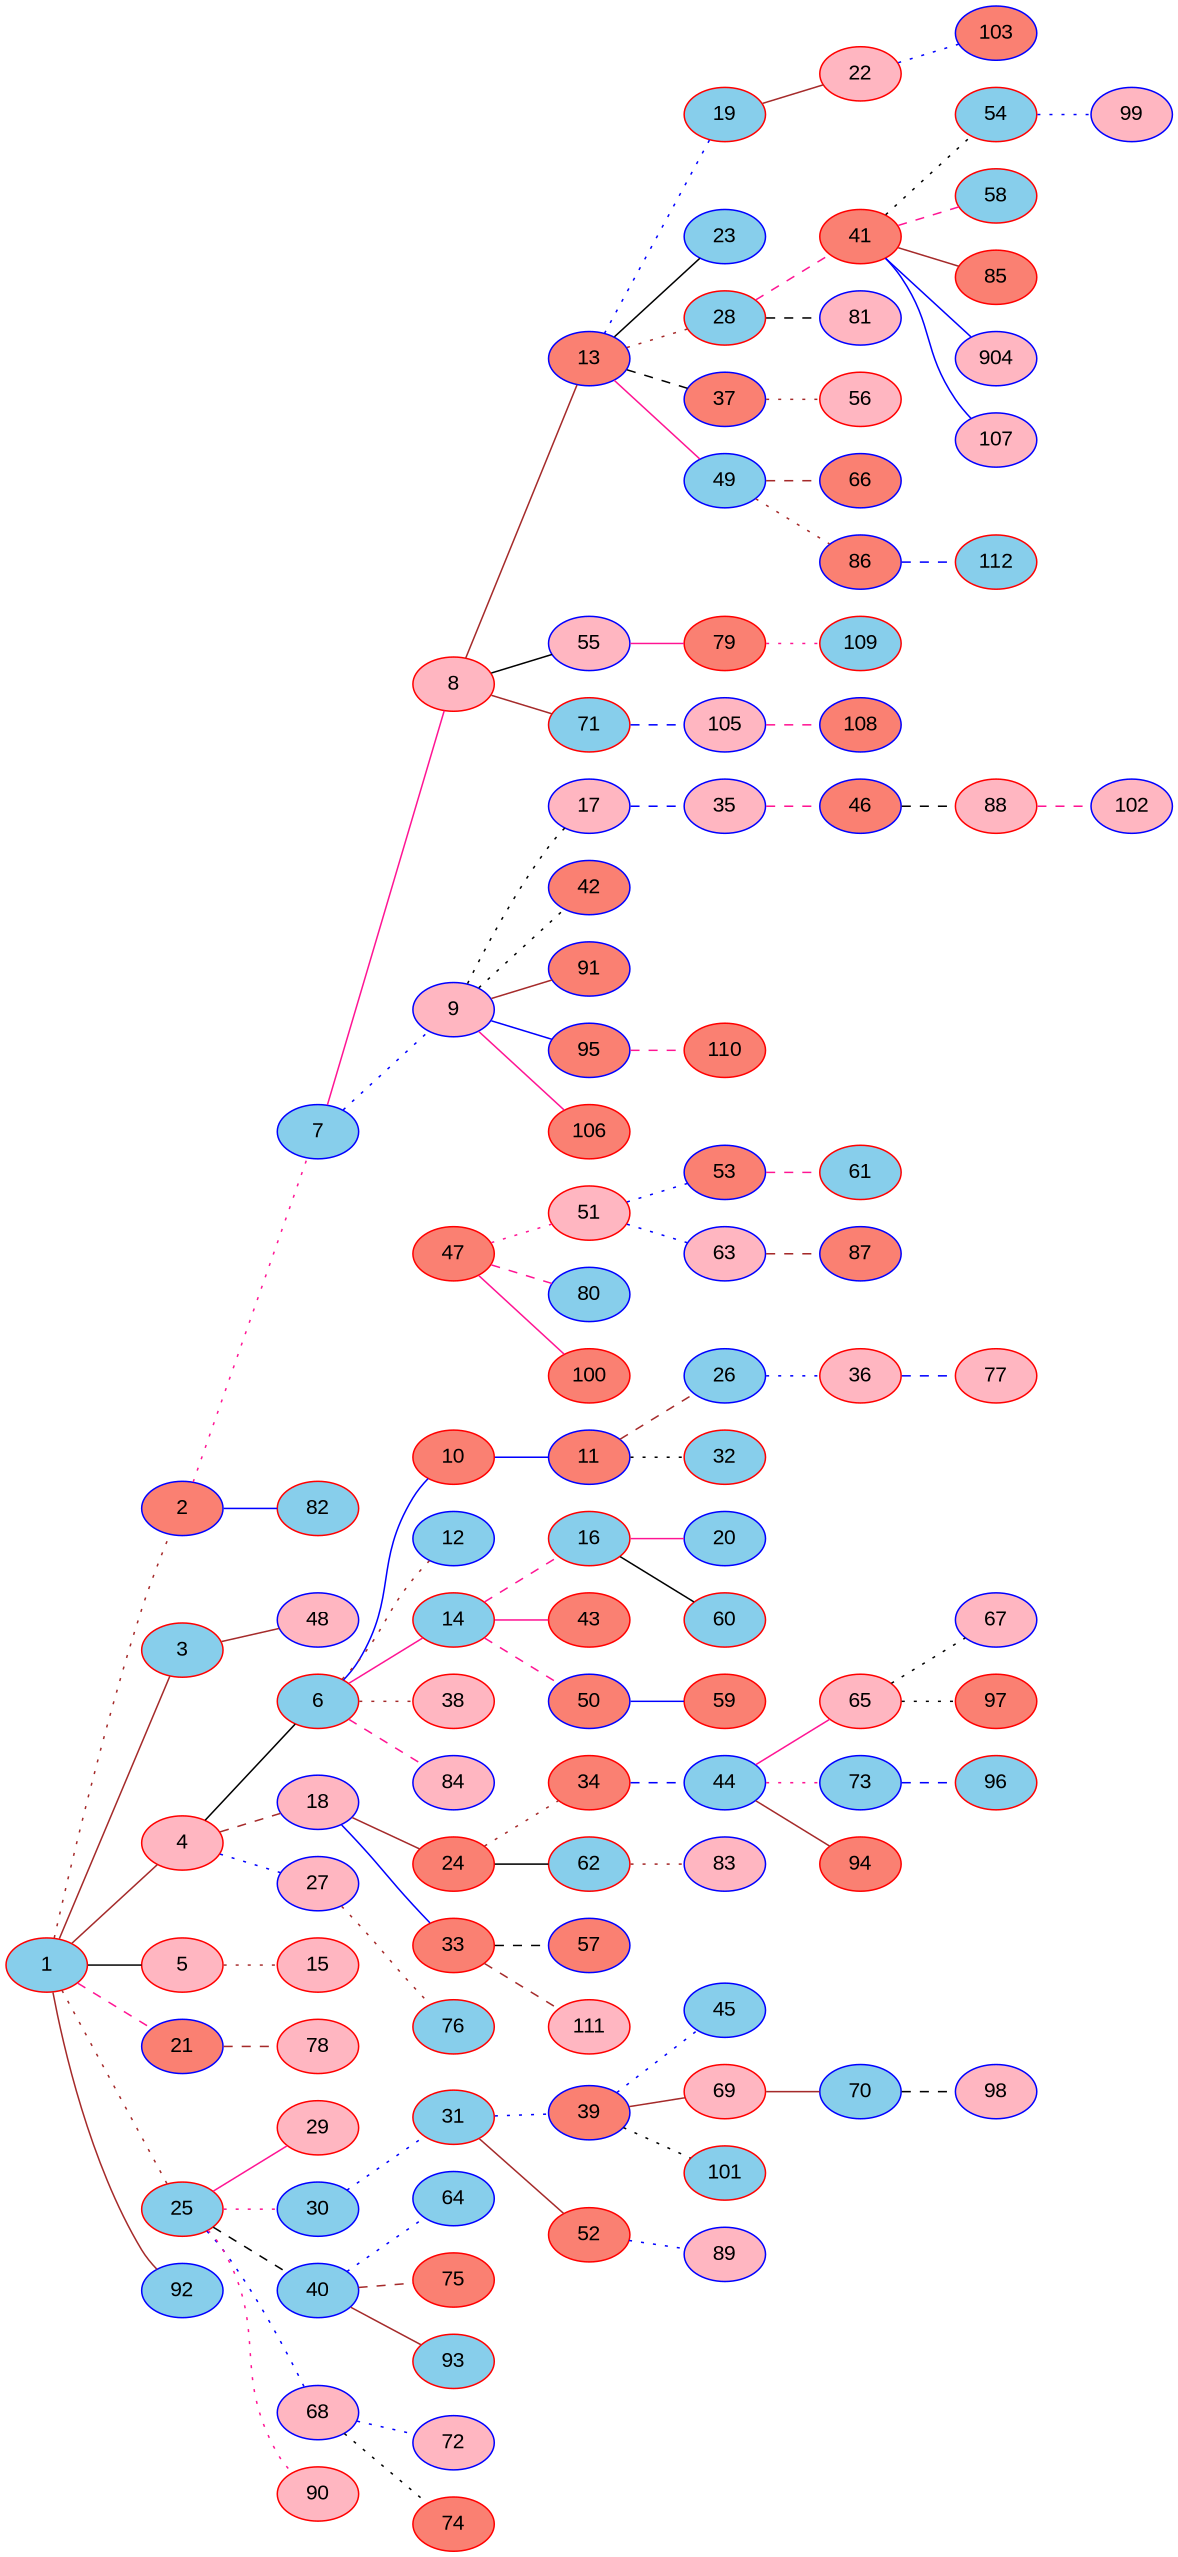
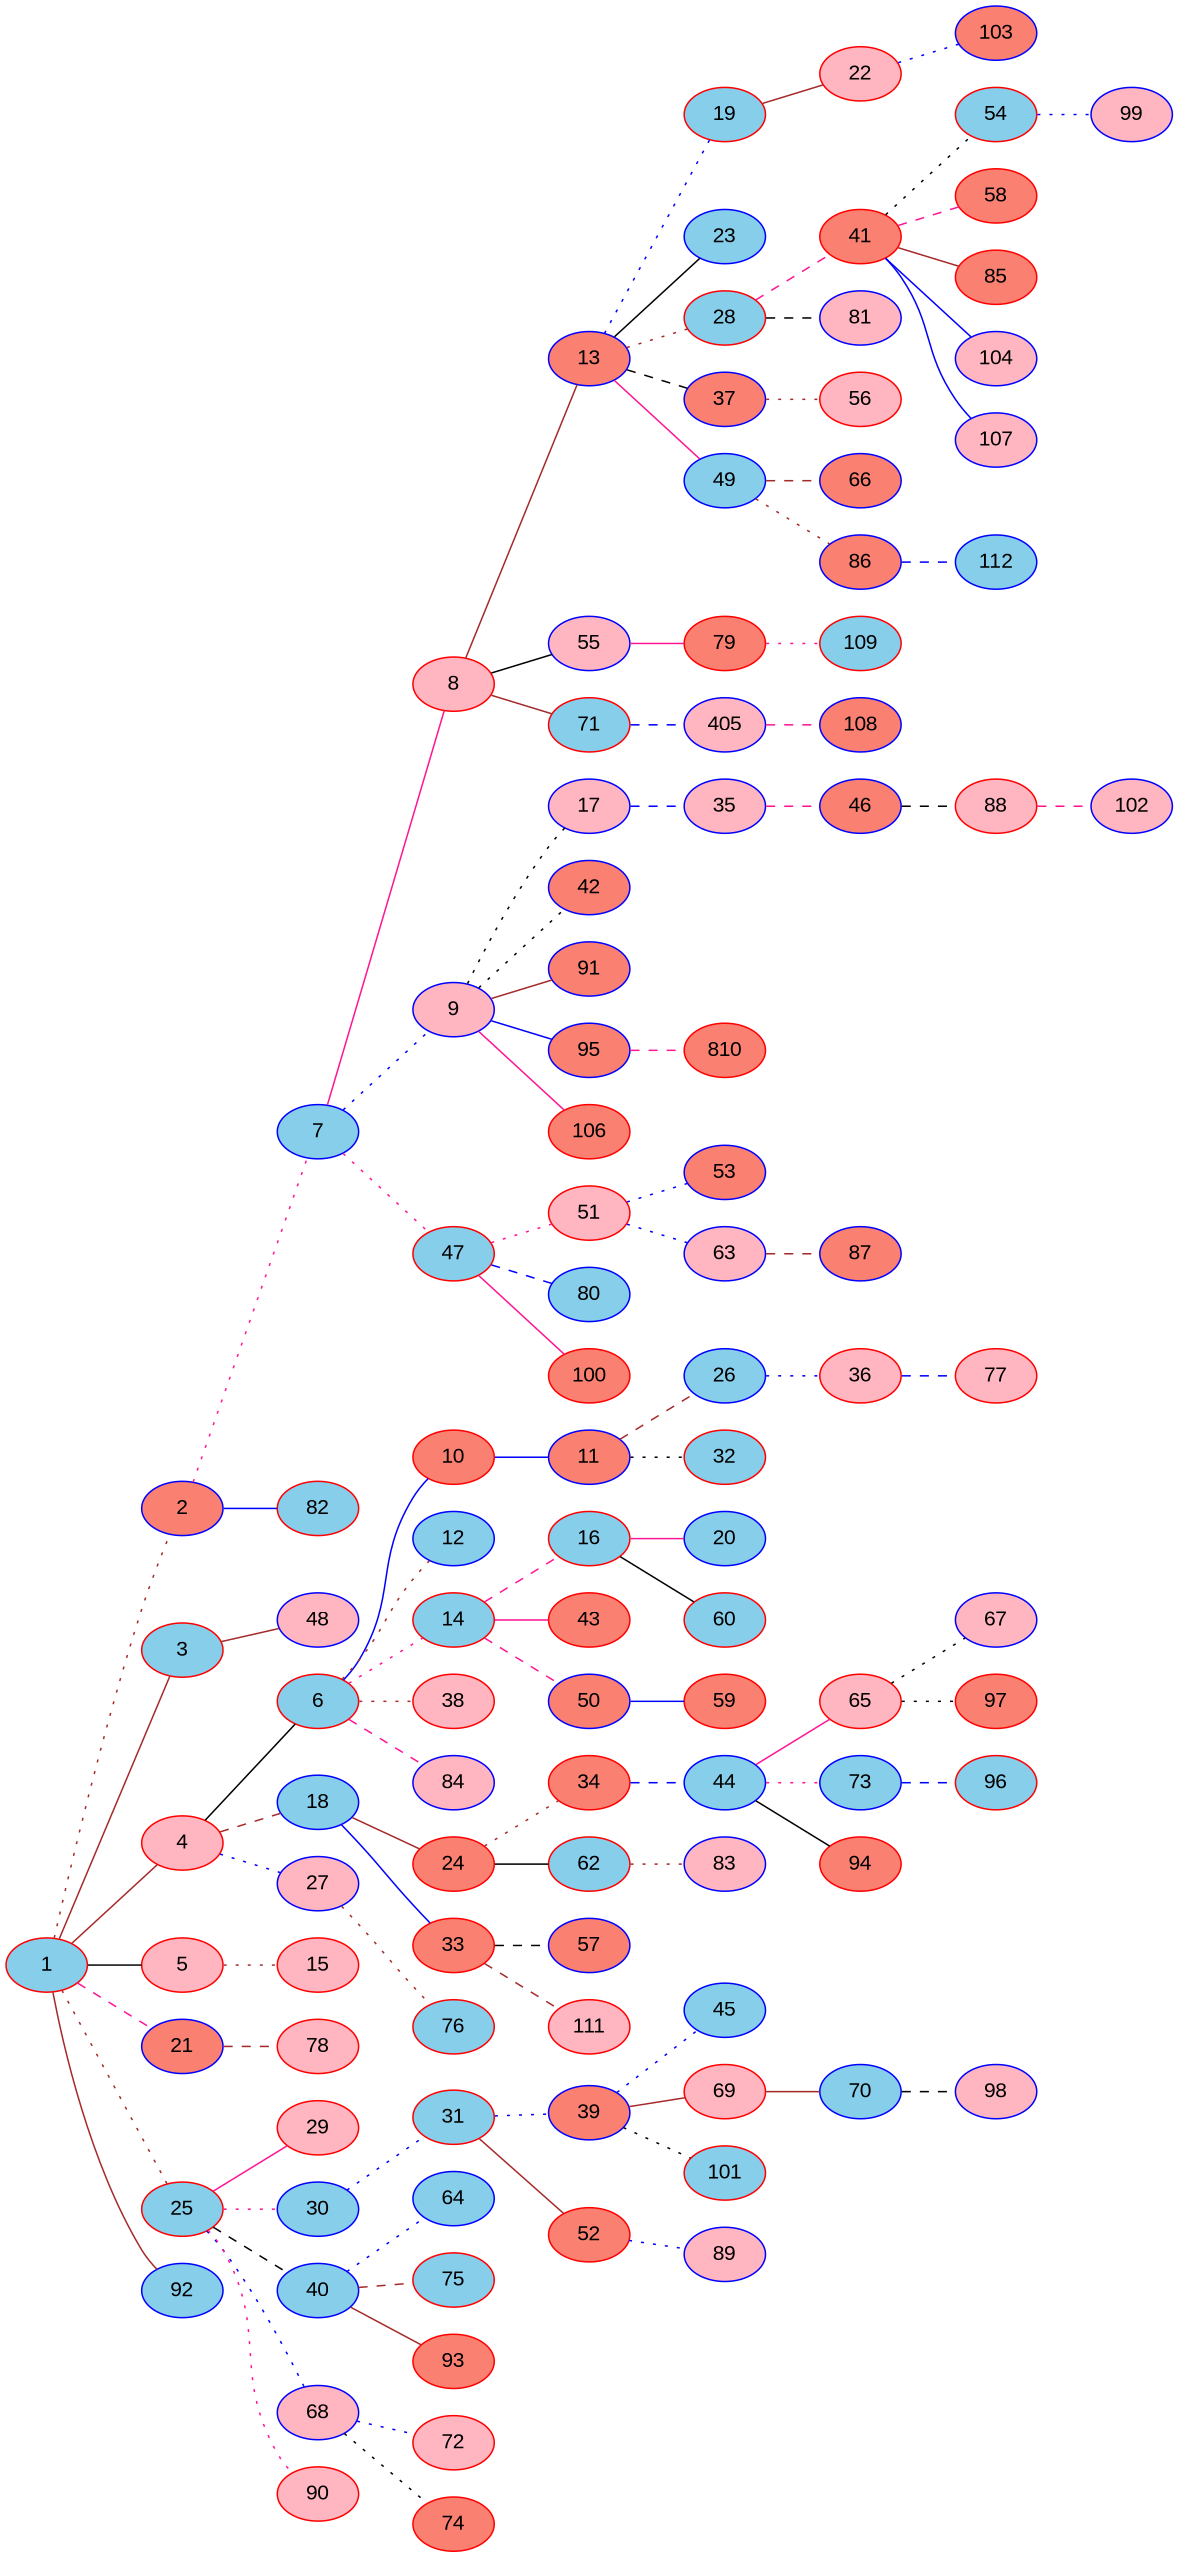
node "58": fillcolor skyblue -> salmon
node "904": label "904" -> "104"
node "112": color red -> blue
node "105": label "105" -> "405"
node "110": label "110" -> "810"
node "61": removed
edge "7" -- "47": added
node "47": fillcolor salmon -> skyblue
edge "47" -- "80": color deeppink -> blue
edge "14" -- "6": style solid -> dotted
node "18": fillcolor lightpink -> skyblue
edge "44" -- "94": color brown -> black
node "75": fillcolor salmon -> skyblue
node "93": fillcolor skyblue -> salmon
node "72": color blue -> red
